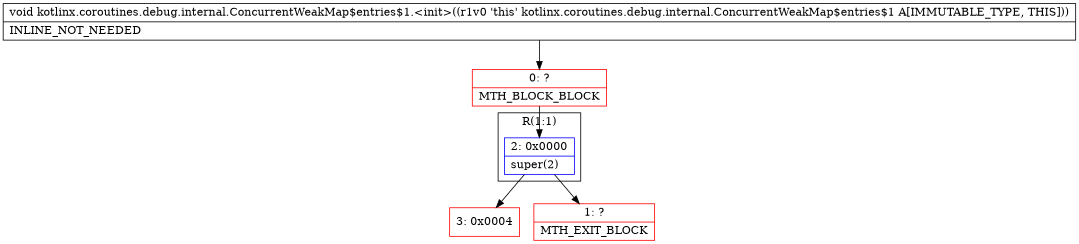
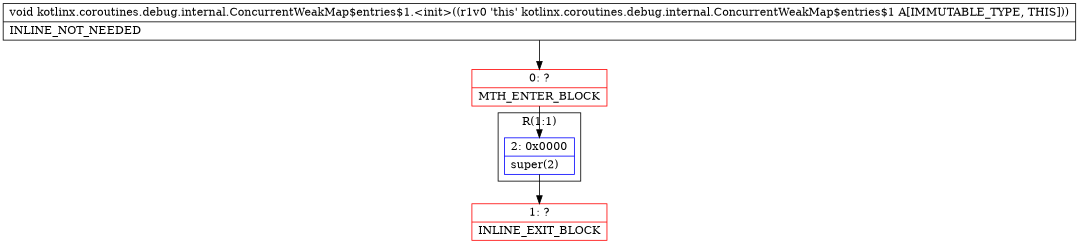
node "0: ?": text "MTH_BLOCK_BLOCK" -> "MTH_ENTER_BLOCK"
node "3: 0x0004": removed
node "1: ?": text "MTH_EXIT_BLOCK" -> "INLINE_EXIT_BLOCK"
